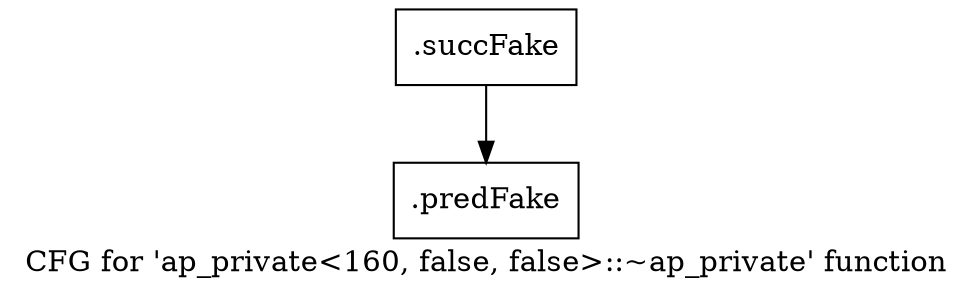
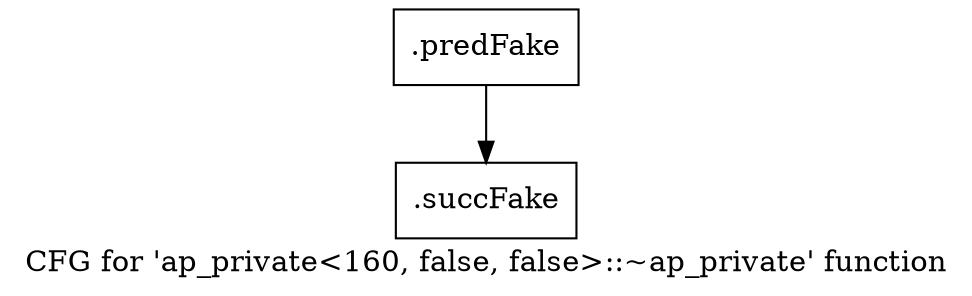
edge ".succFake" -> ".predFake": reversed
